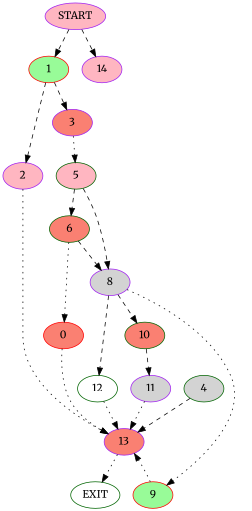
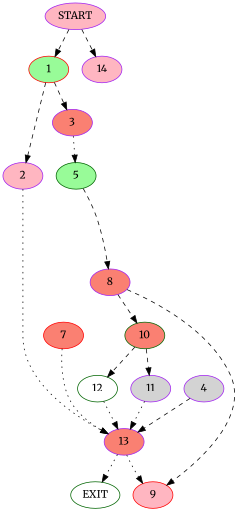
node "5": fillcolor lightpink -> palegreen
node "6": removed
node "8": fillcolor lightgrey -> salmon
edge "8" -> "12": now "10" -> "12"
node "0": label "0" -> "7"
edge "8" -> "9": style dotted -> dashed
node "4": color darkgreen -> purple
edge "9" -> "13": reversed
node "9": fillcolor palegreen -> lightpink
